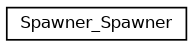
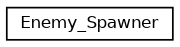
node "Spawner_Spawner": label "Spawner_Spawner" -> "Enemy_Spawner"
